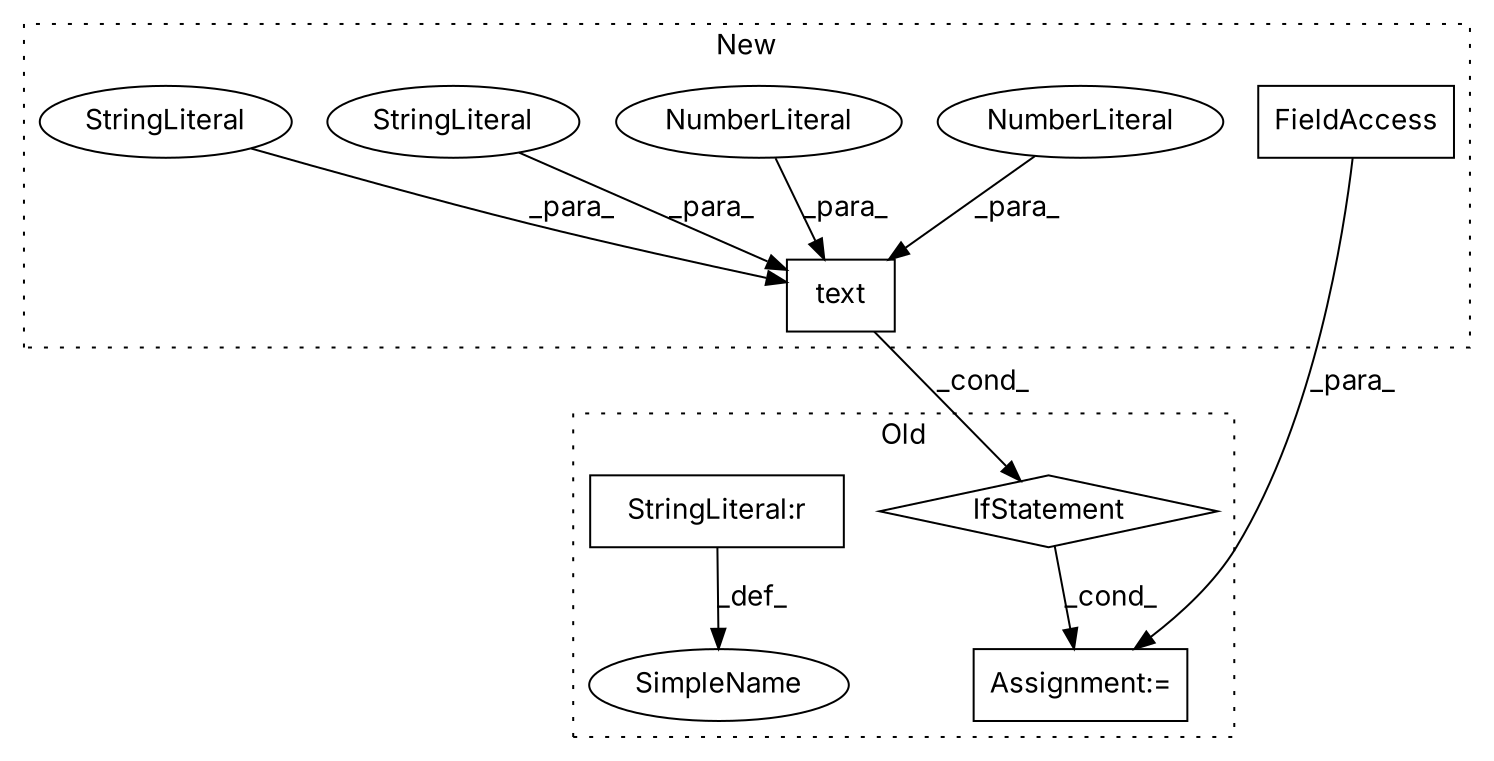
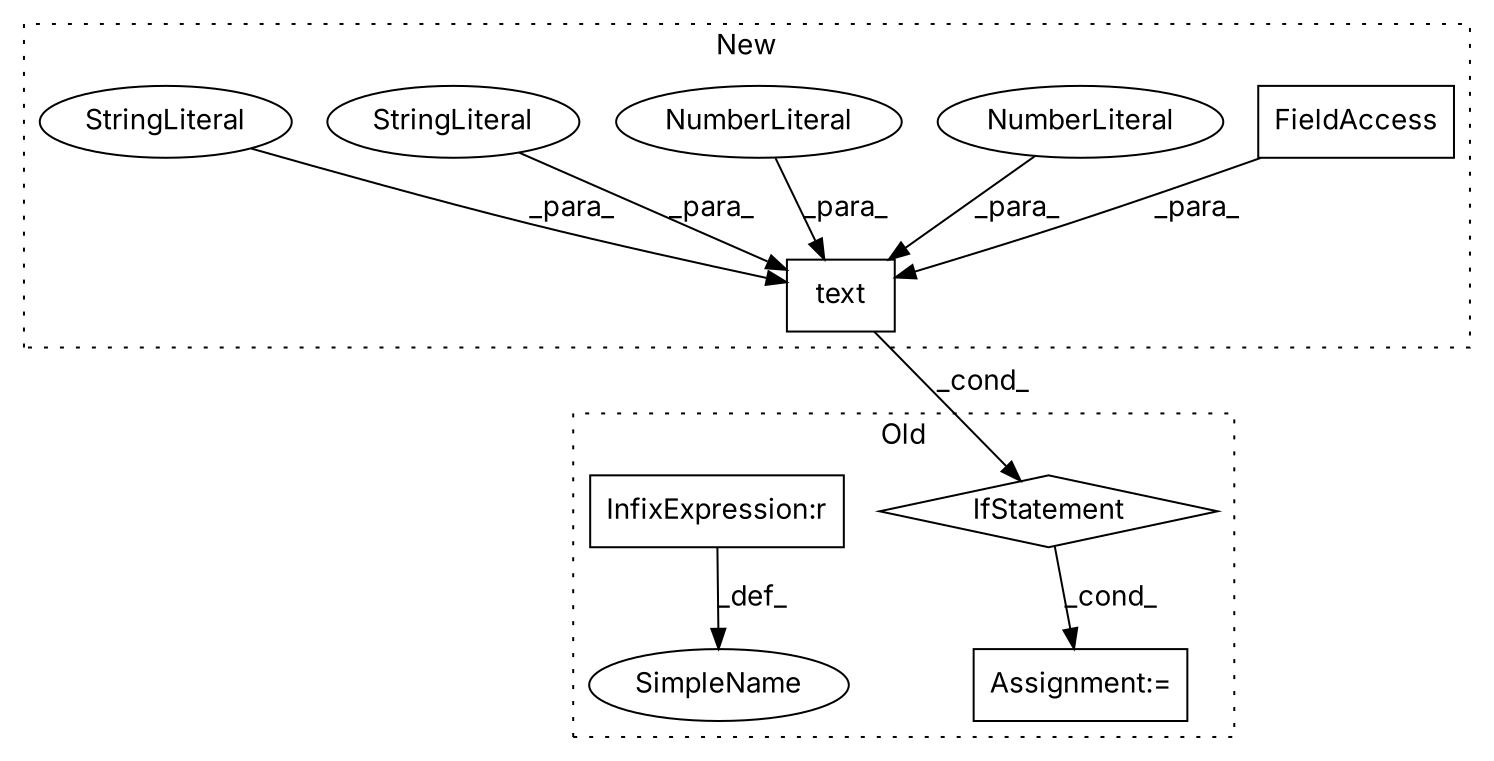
edge "FieldAccess" -> "Assignment:=": now "FieldAccess" -> "text"
node "StringLiteral:r": label "StringLiteral:r" -> "InfixExpression:r"
